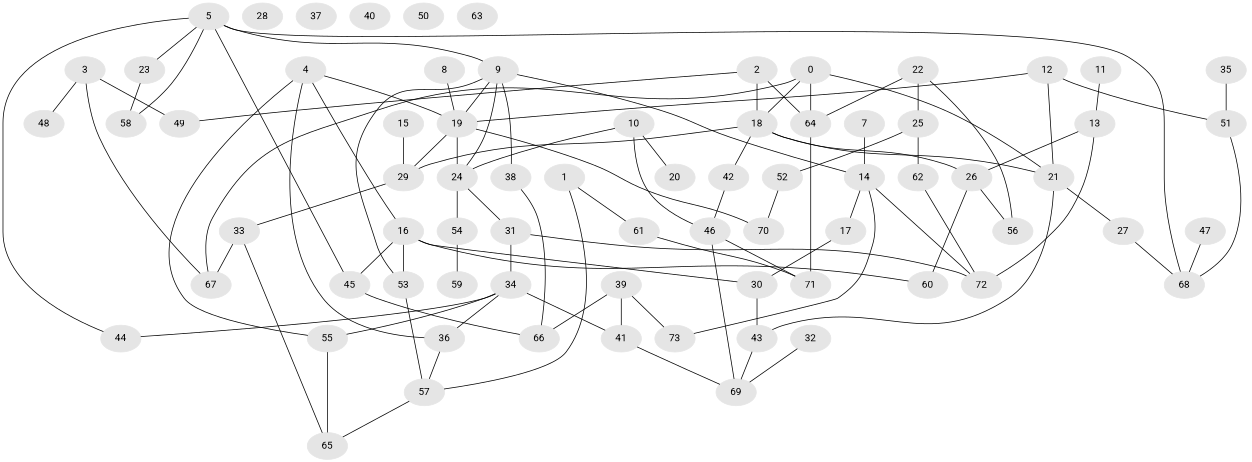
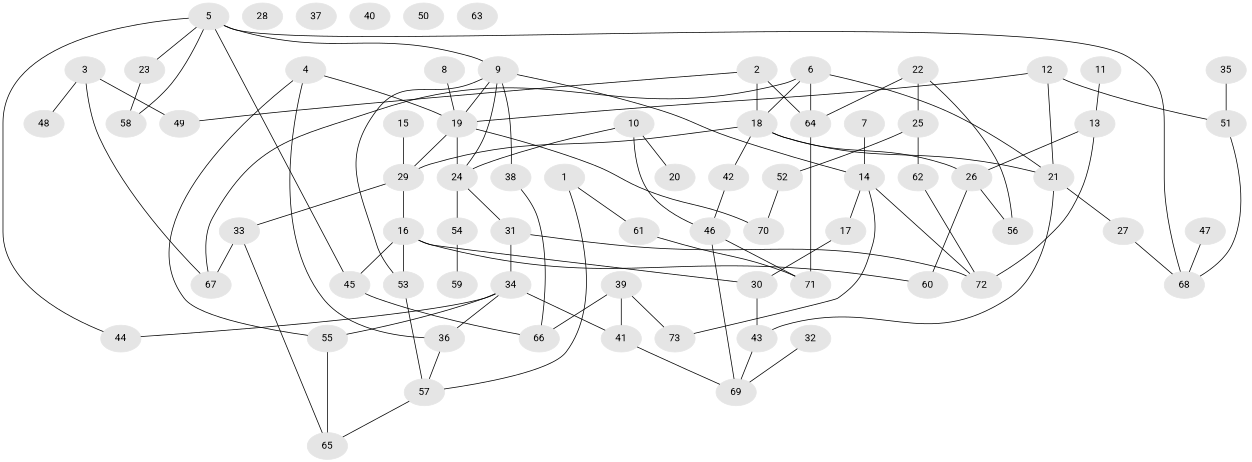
node "0": label "0" -> "6"
edge "4" -- "16": now "29" -- "16"
